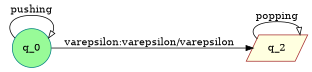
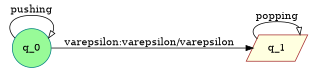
node "q_2": label "q_2" -> "q_1"
